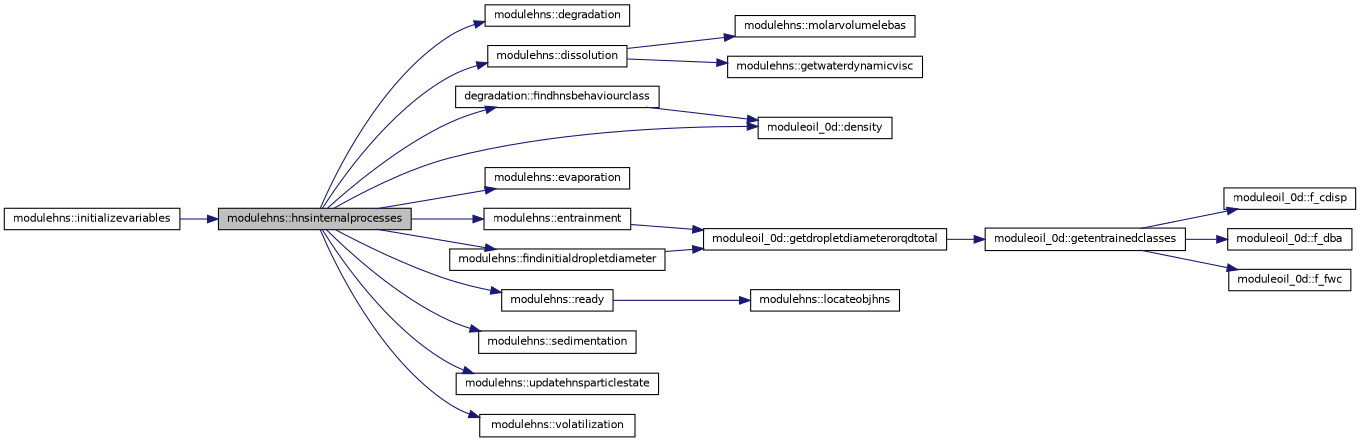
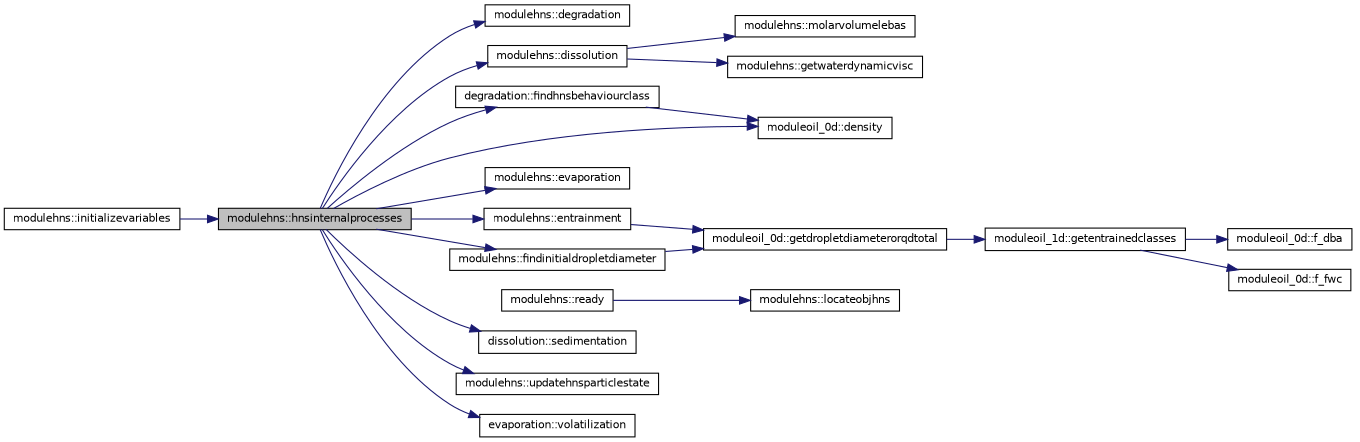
node "moduleoil_0d::f_cdisp": removed
node "moduleoil_0d::getentrainedclasses": label "moduleoil_0d::getentrainedclasses" -> "moduleoil_1d::getentrainedclasses"
edge "modulehns::hnsinternalprocesses" -> "modulehns::ready": removed
node "modulehns::sedimentation": label "modulehns::sedimentation" -> "dissolution::sedimentation"
node "modulehns::volatilization": label "modulehns::volatilization" -> "evaporation::volatilization"
